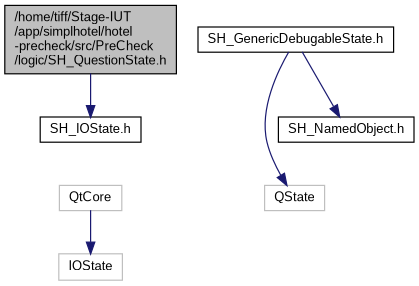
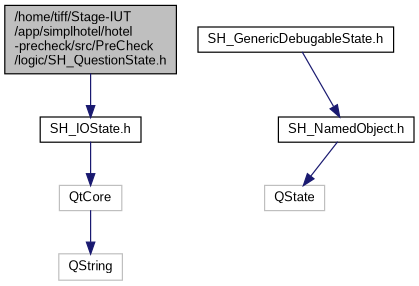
edge "SH_GenericDebugableState.h" -> "QState": now "SH_NamedObject.h" -> "QState"
edge "SH_IOState.h" -> "QtCore": added
node "IOState": label "IOState" -> "QString"
